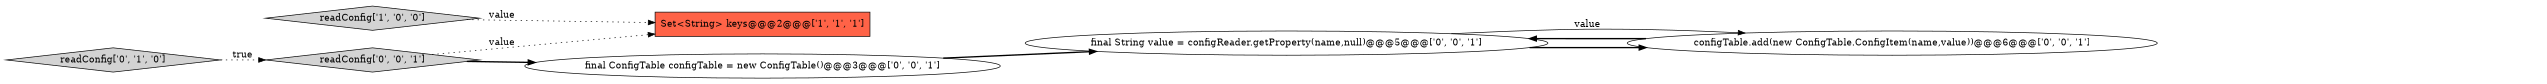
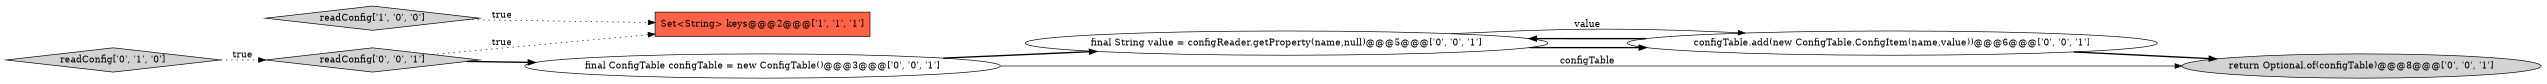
edge "readConfig['1', '0', '0']" -> "Set<String> keys@@@2@@@['1', '1', '1']": label "value" -> "true"
edge "readConfig['0', '0', '1']" -> "Set<String> keys@@@2@@@['1', '1', '1']": label "value" -> "true"
node "return Optional.of(configTable)@@@8@@@['0', '0', '1']": added
